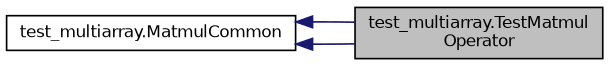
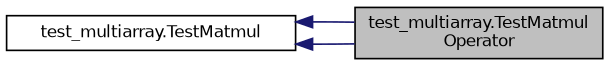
node "test_multiarray.MatmulCommon": label "test_multiarray.MatmulCommon" -> "test_multiarray.TestMatmul"
